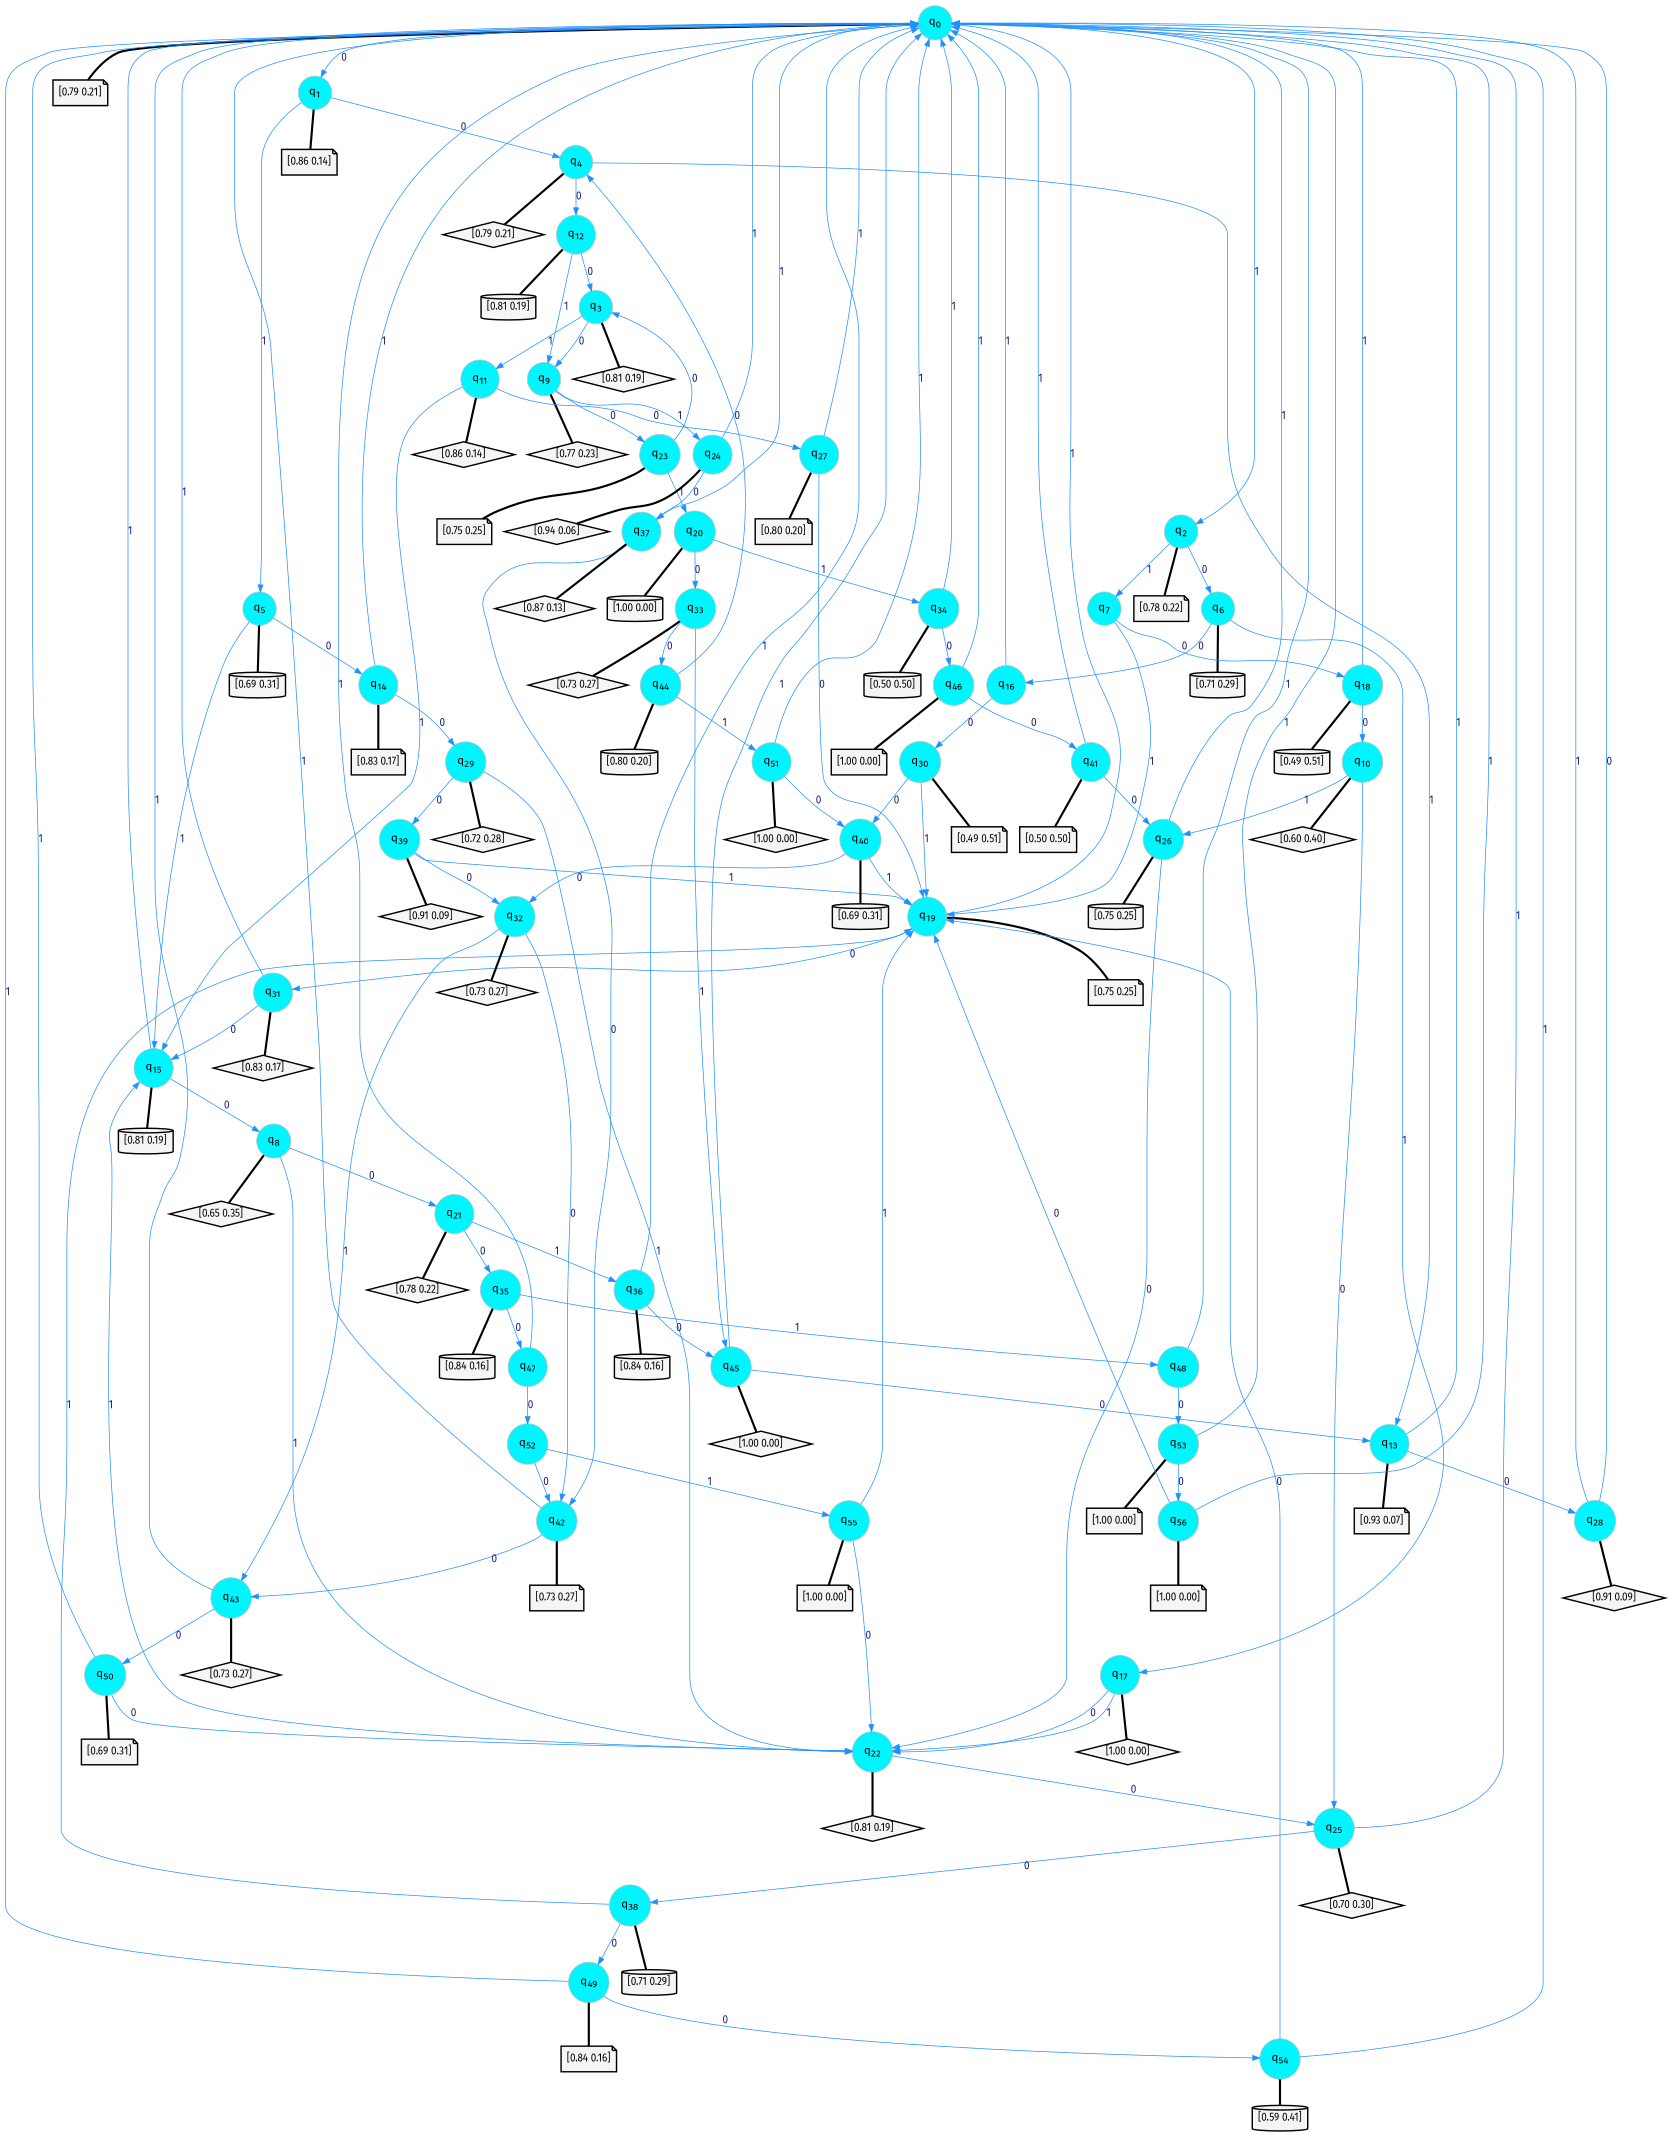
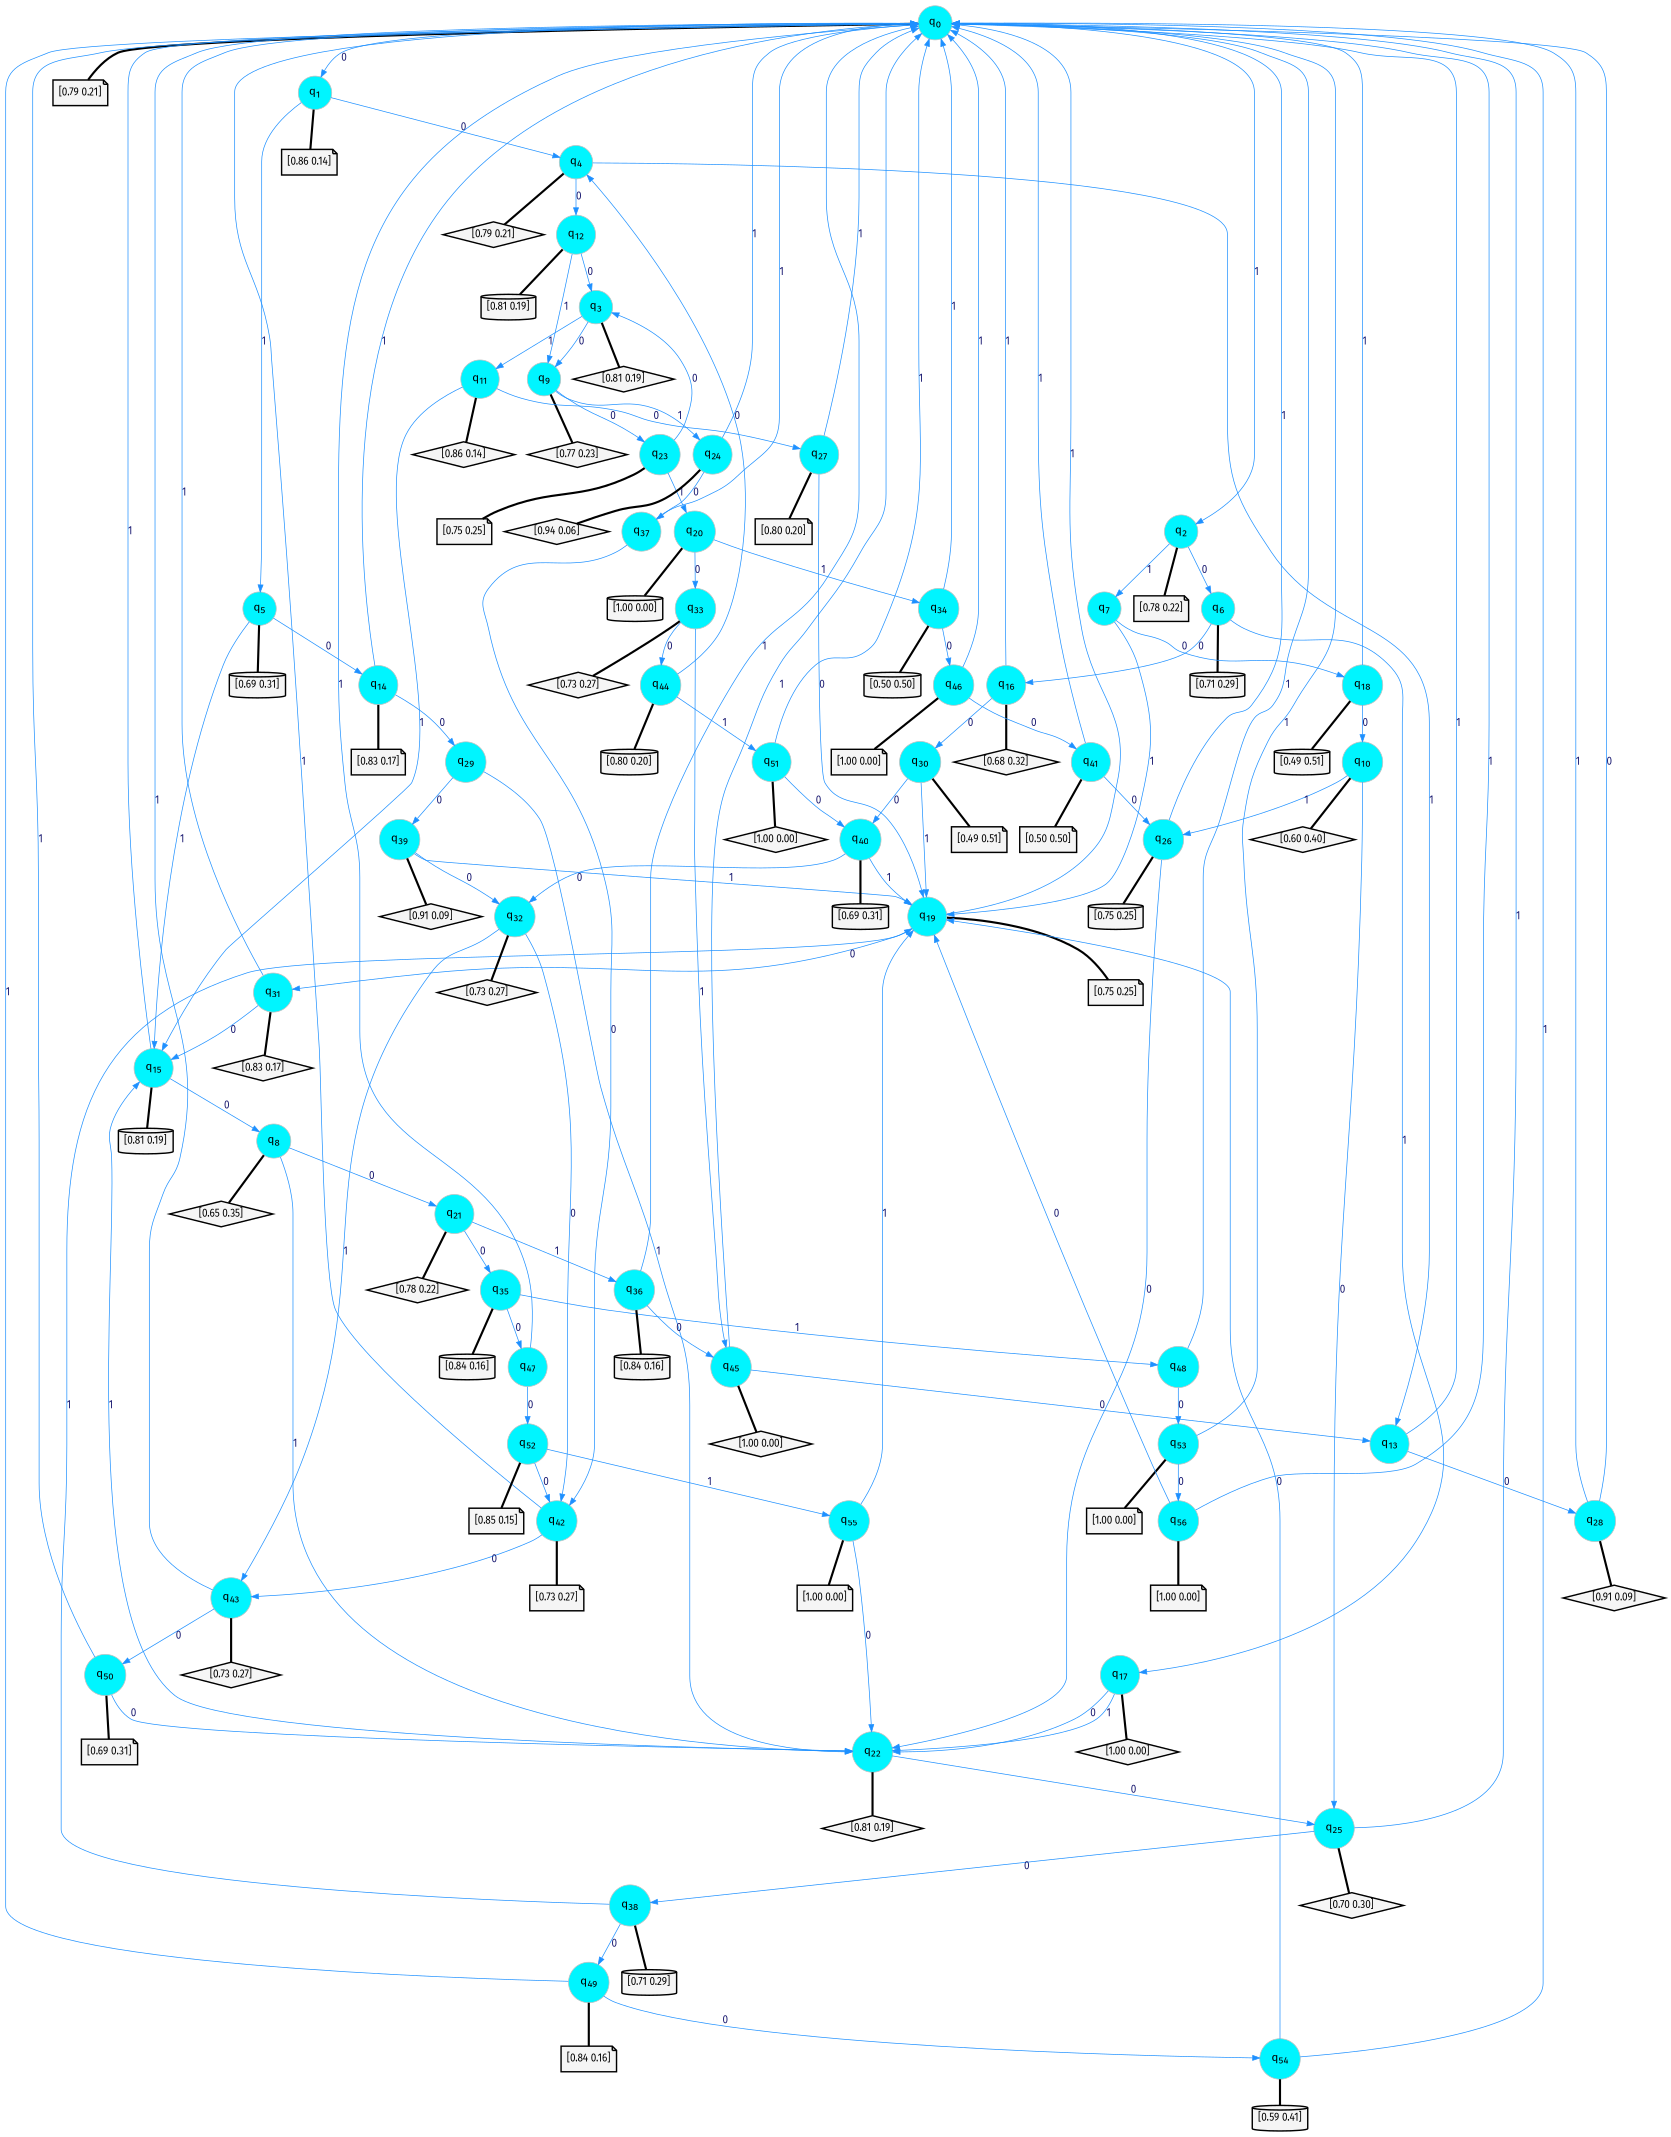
node "[0.87 0.13]": removed
node "[0.68 0.32]": added
node "[0.72 0.28]": removed
node "[0.85 0.15]": added
node "[0.93 0.07]": removed
